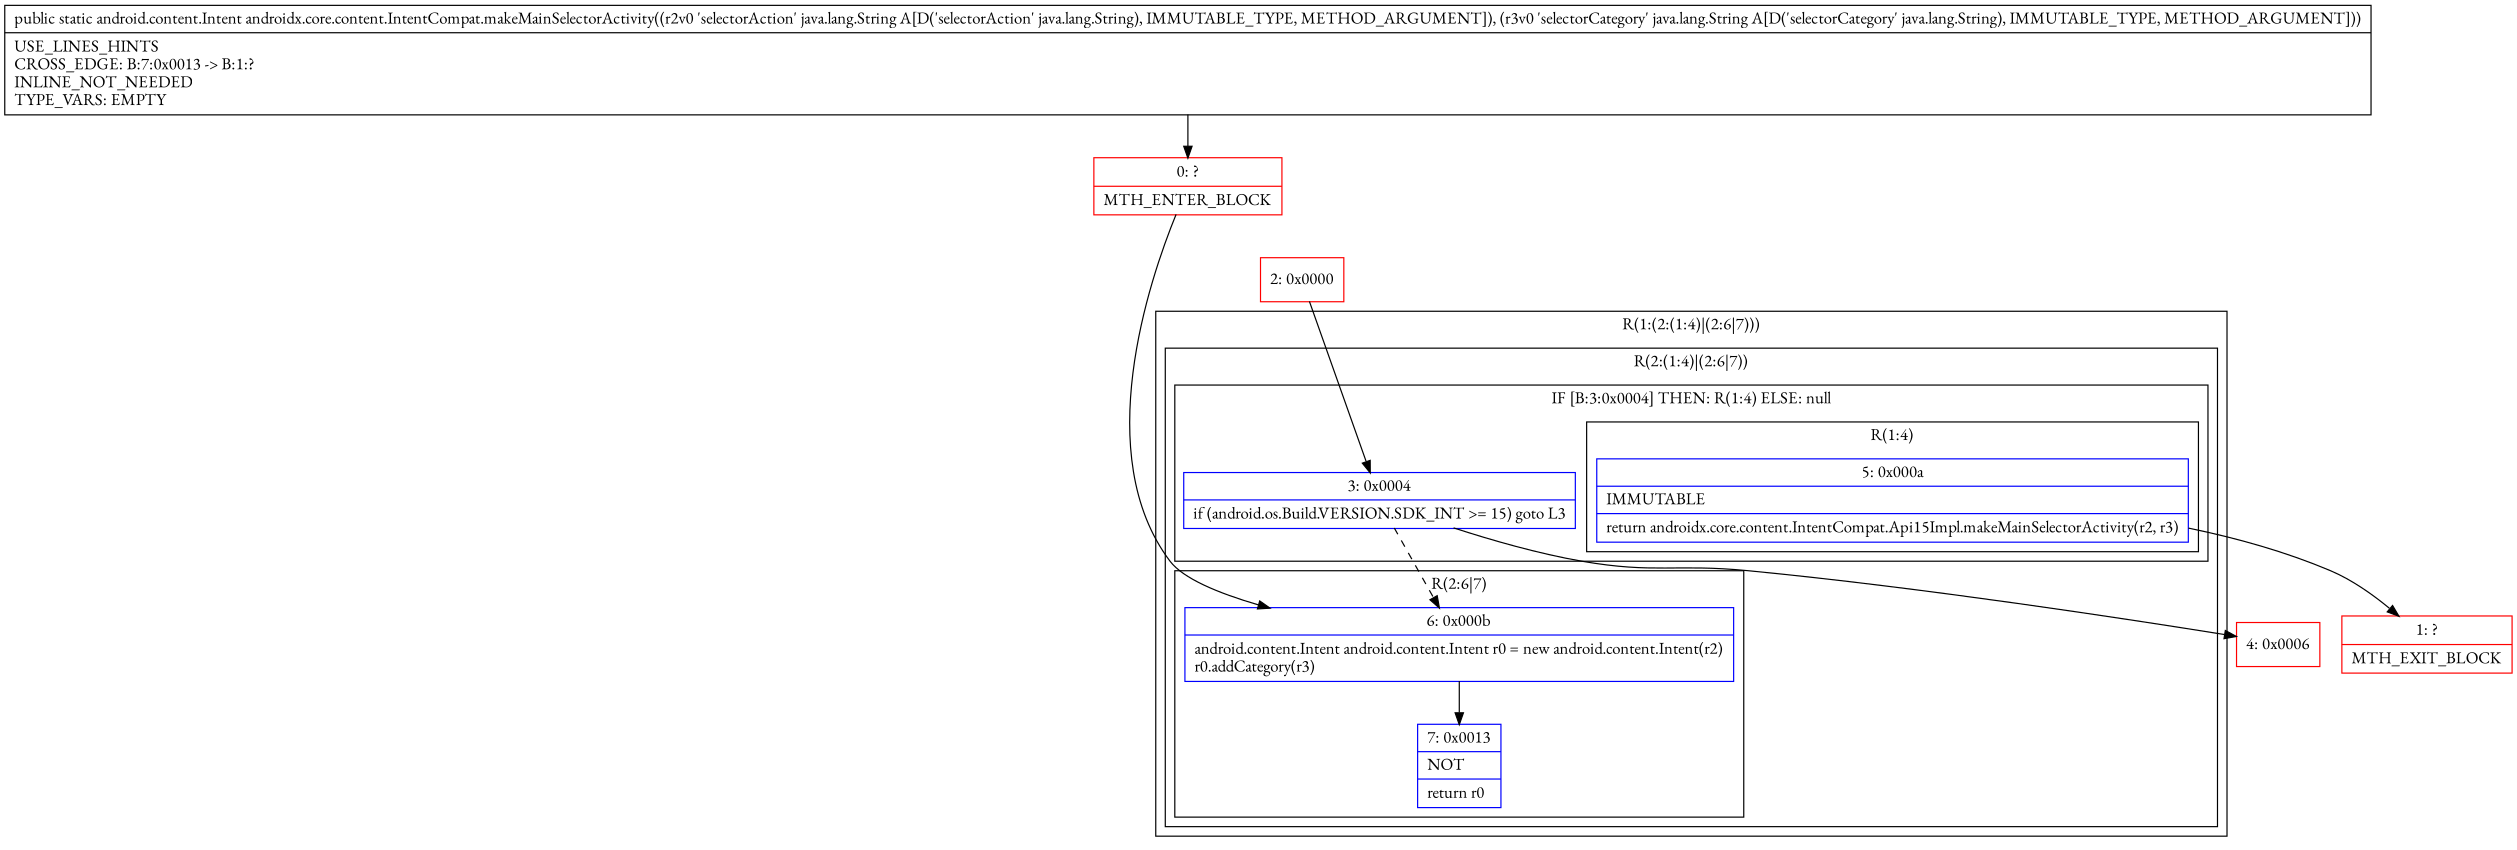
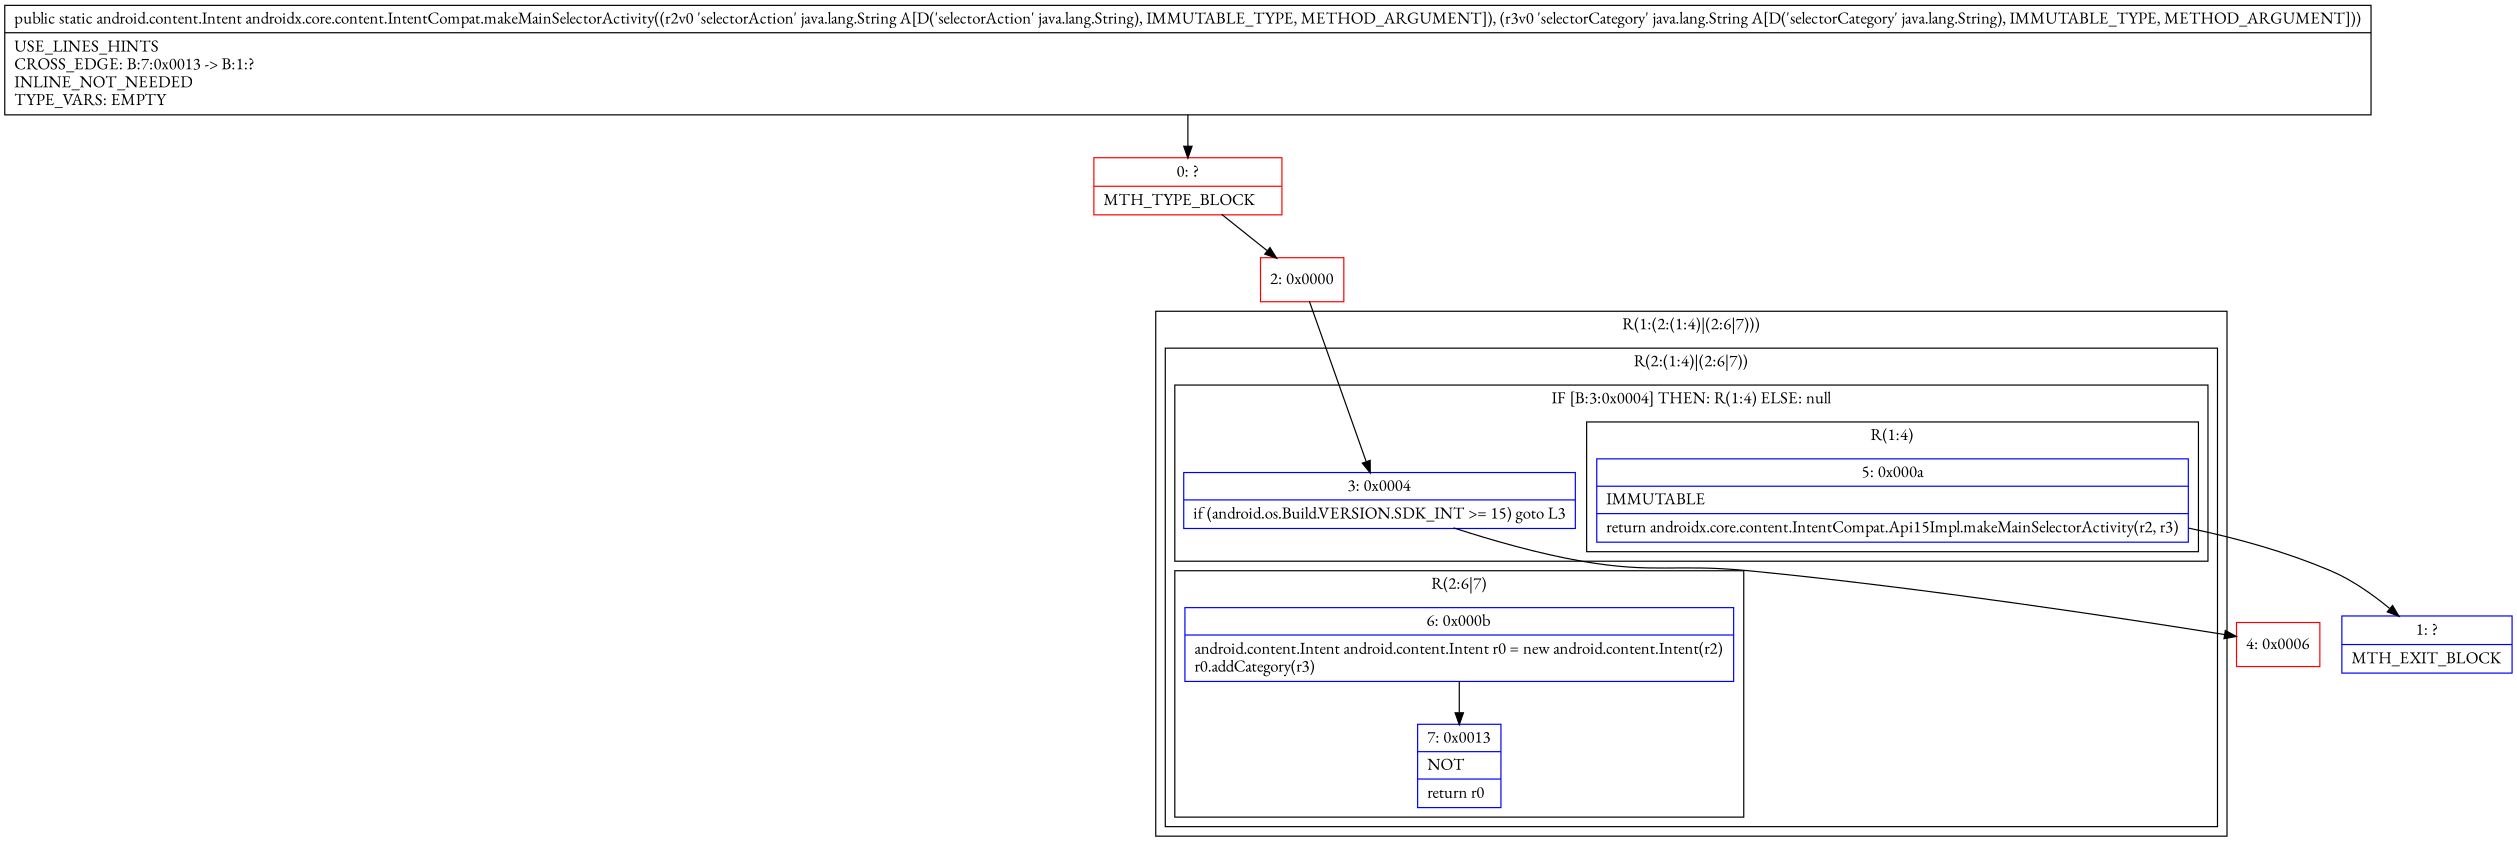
node "0: ?": text "MTH_ENTER_BLOCK" -> "MTH_TYPE_BLOCK"
edge "0: ?" -> "6: 0x000b": now "0: ?" -> "2: 0x0000"
edge "3: 0x0004" -> "6: 0x000b": removed
node "1: ?": color red -> blue
